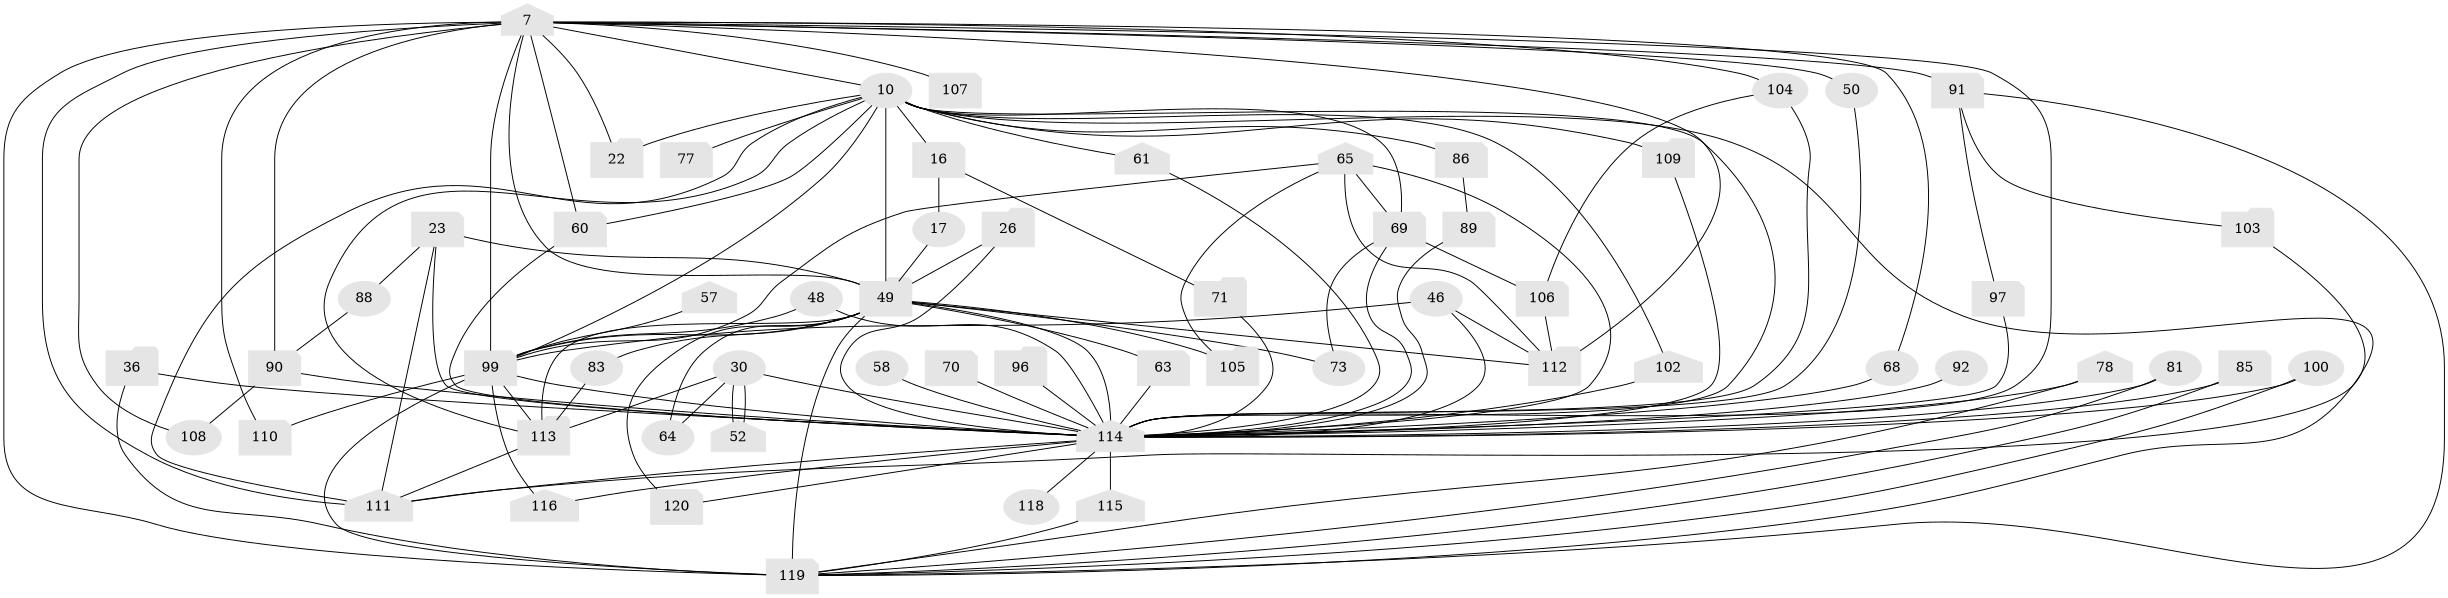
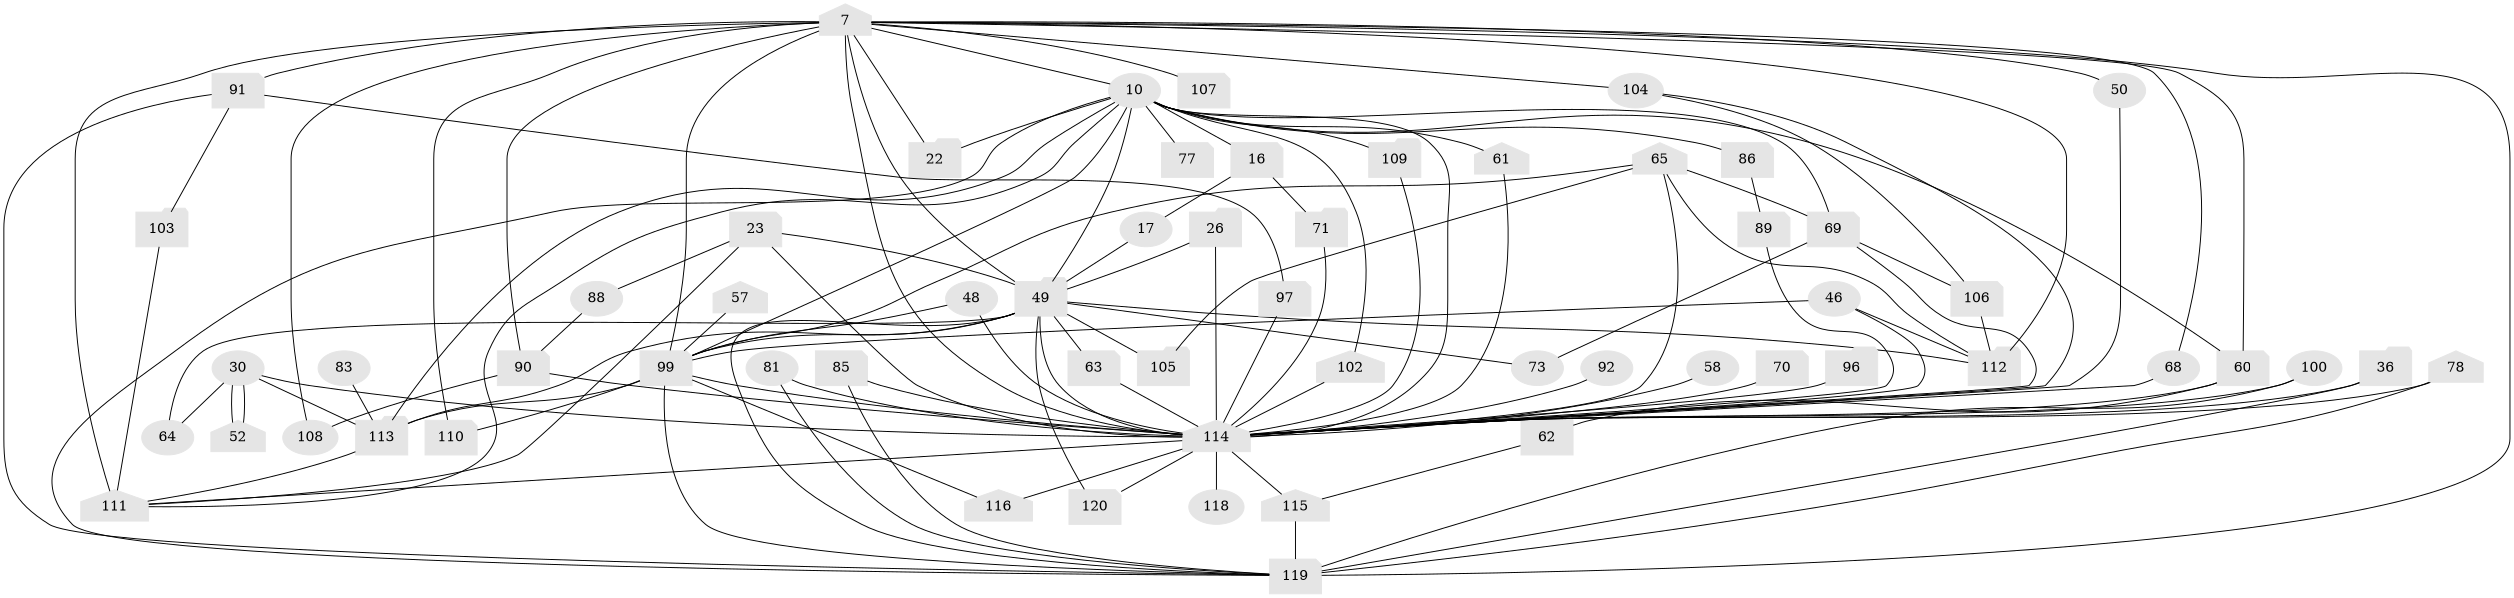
edge "49" -- "83": removed
node "62": added
